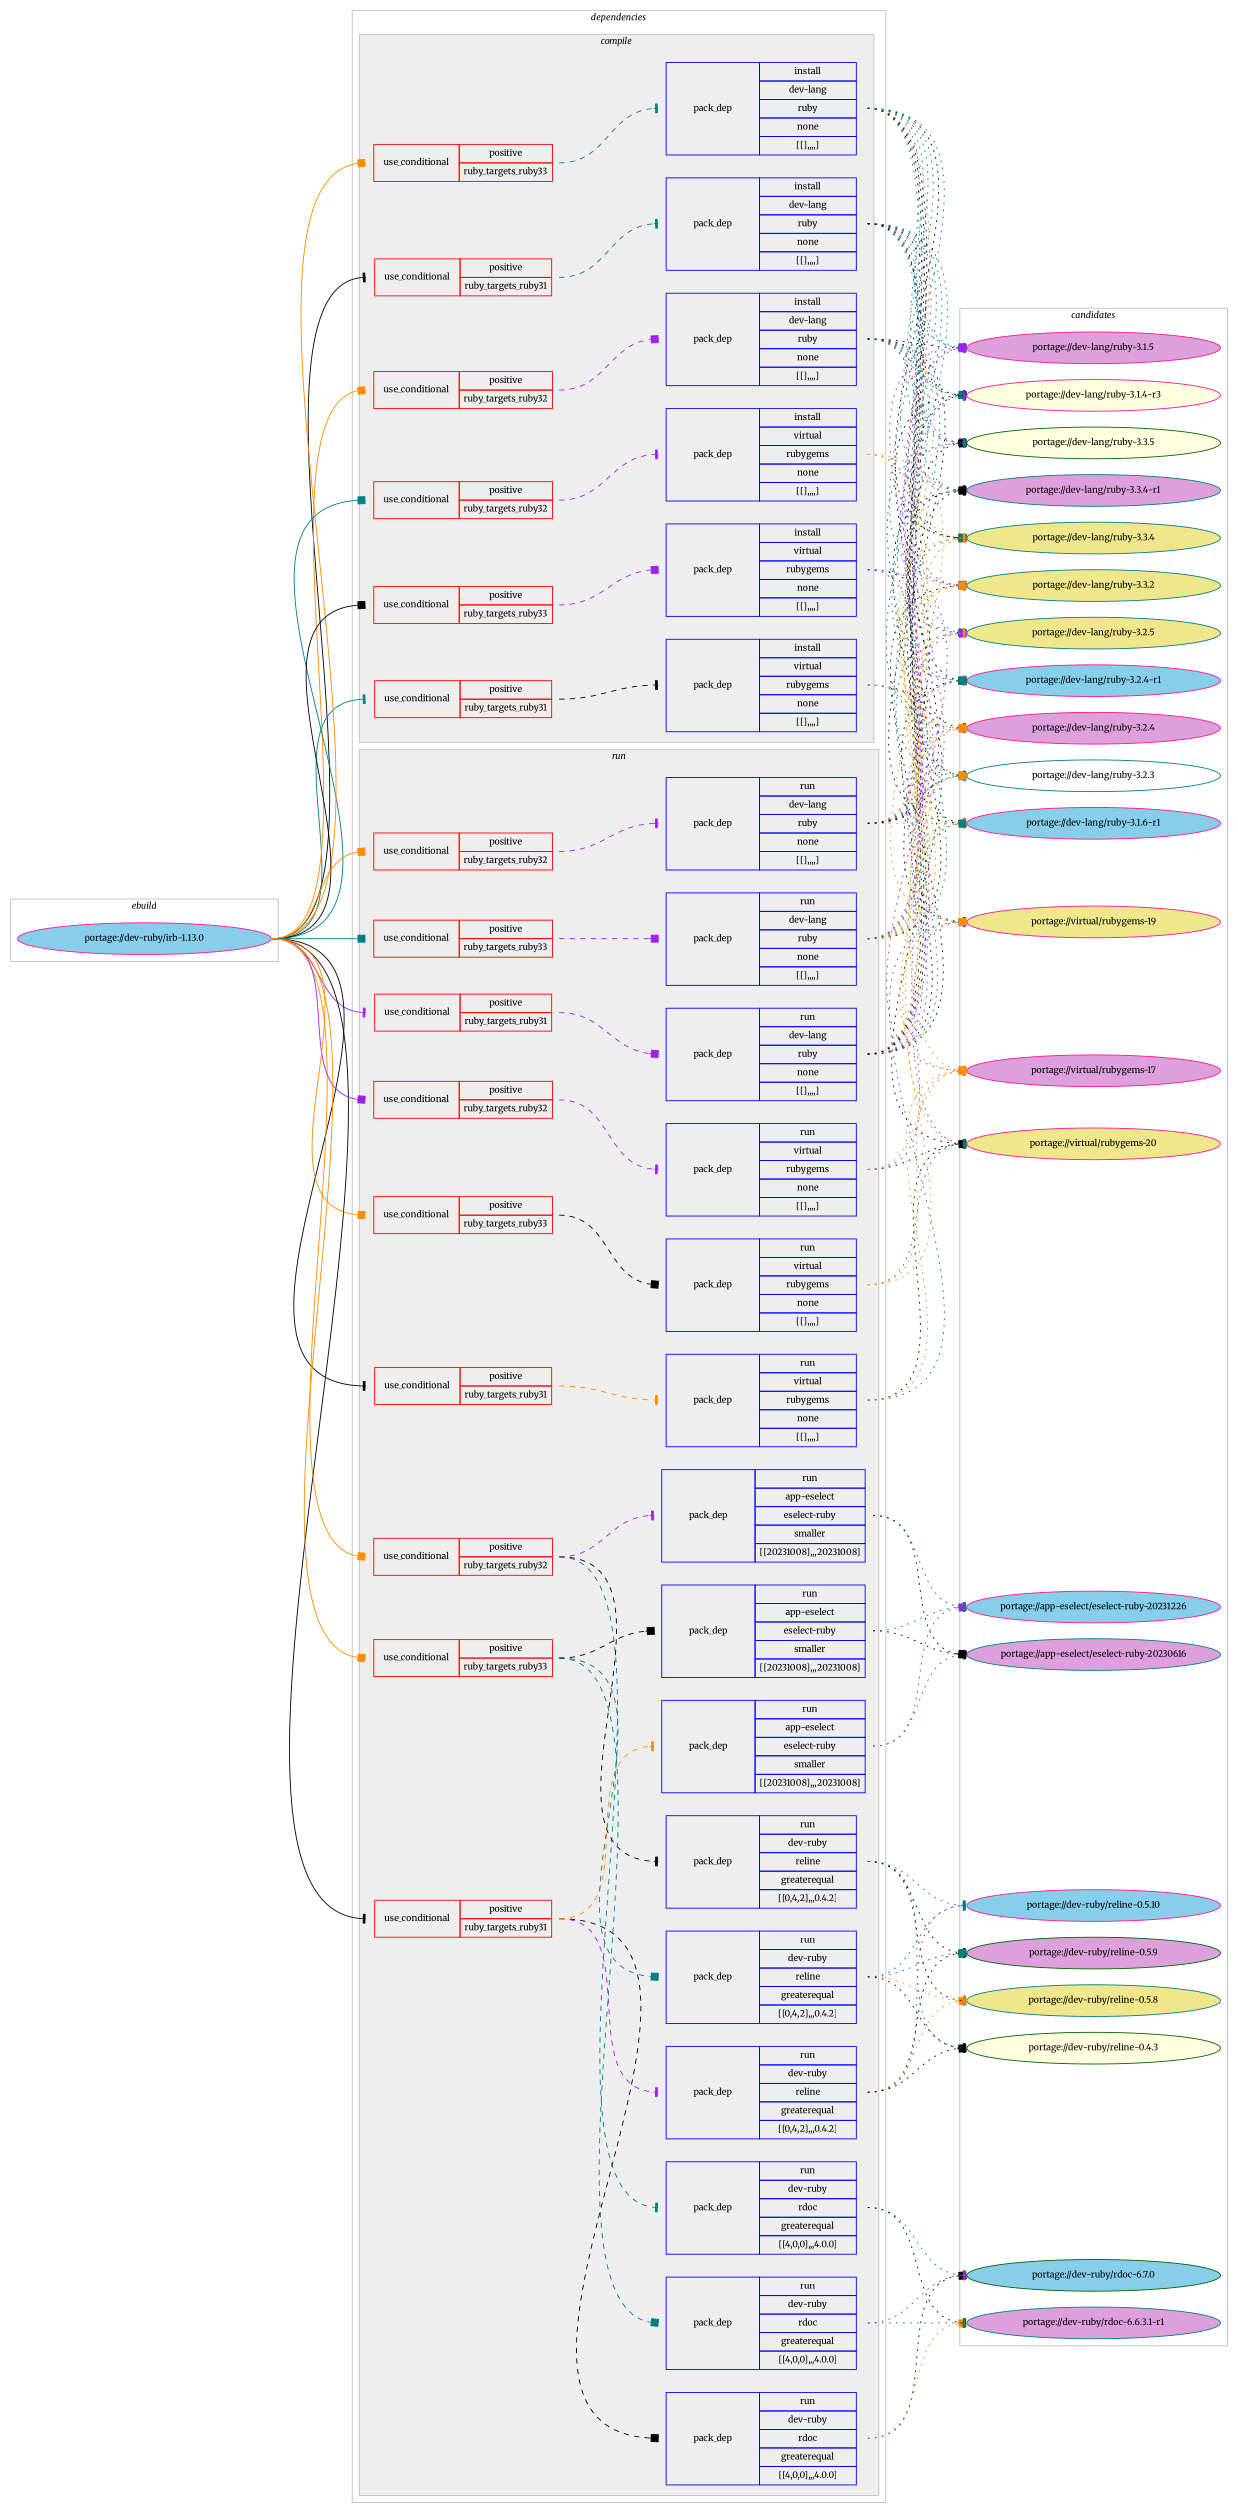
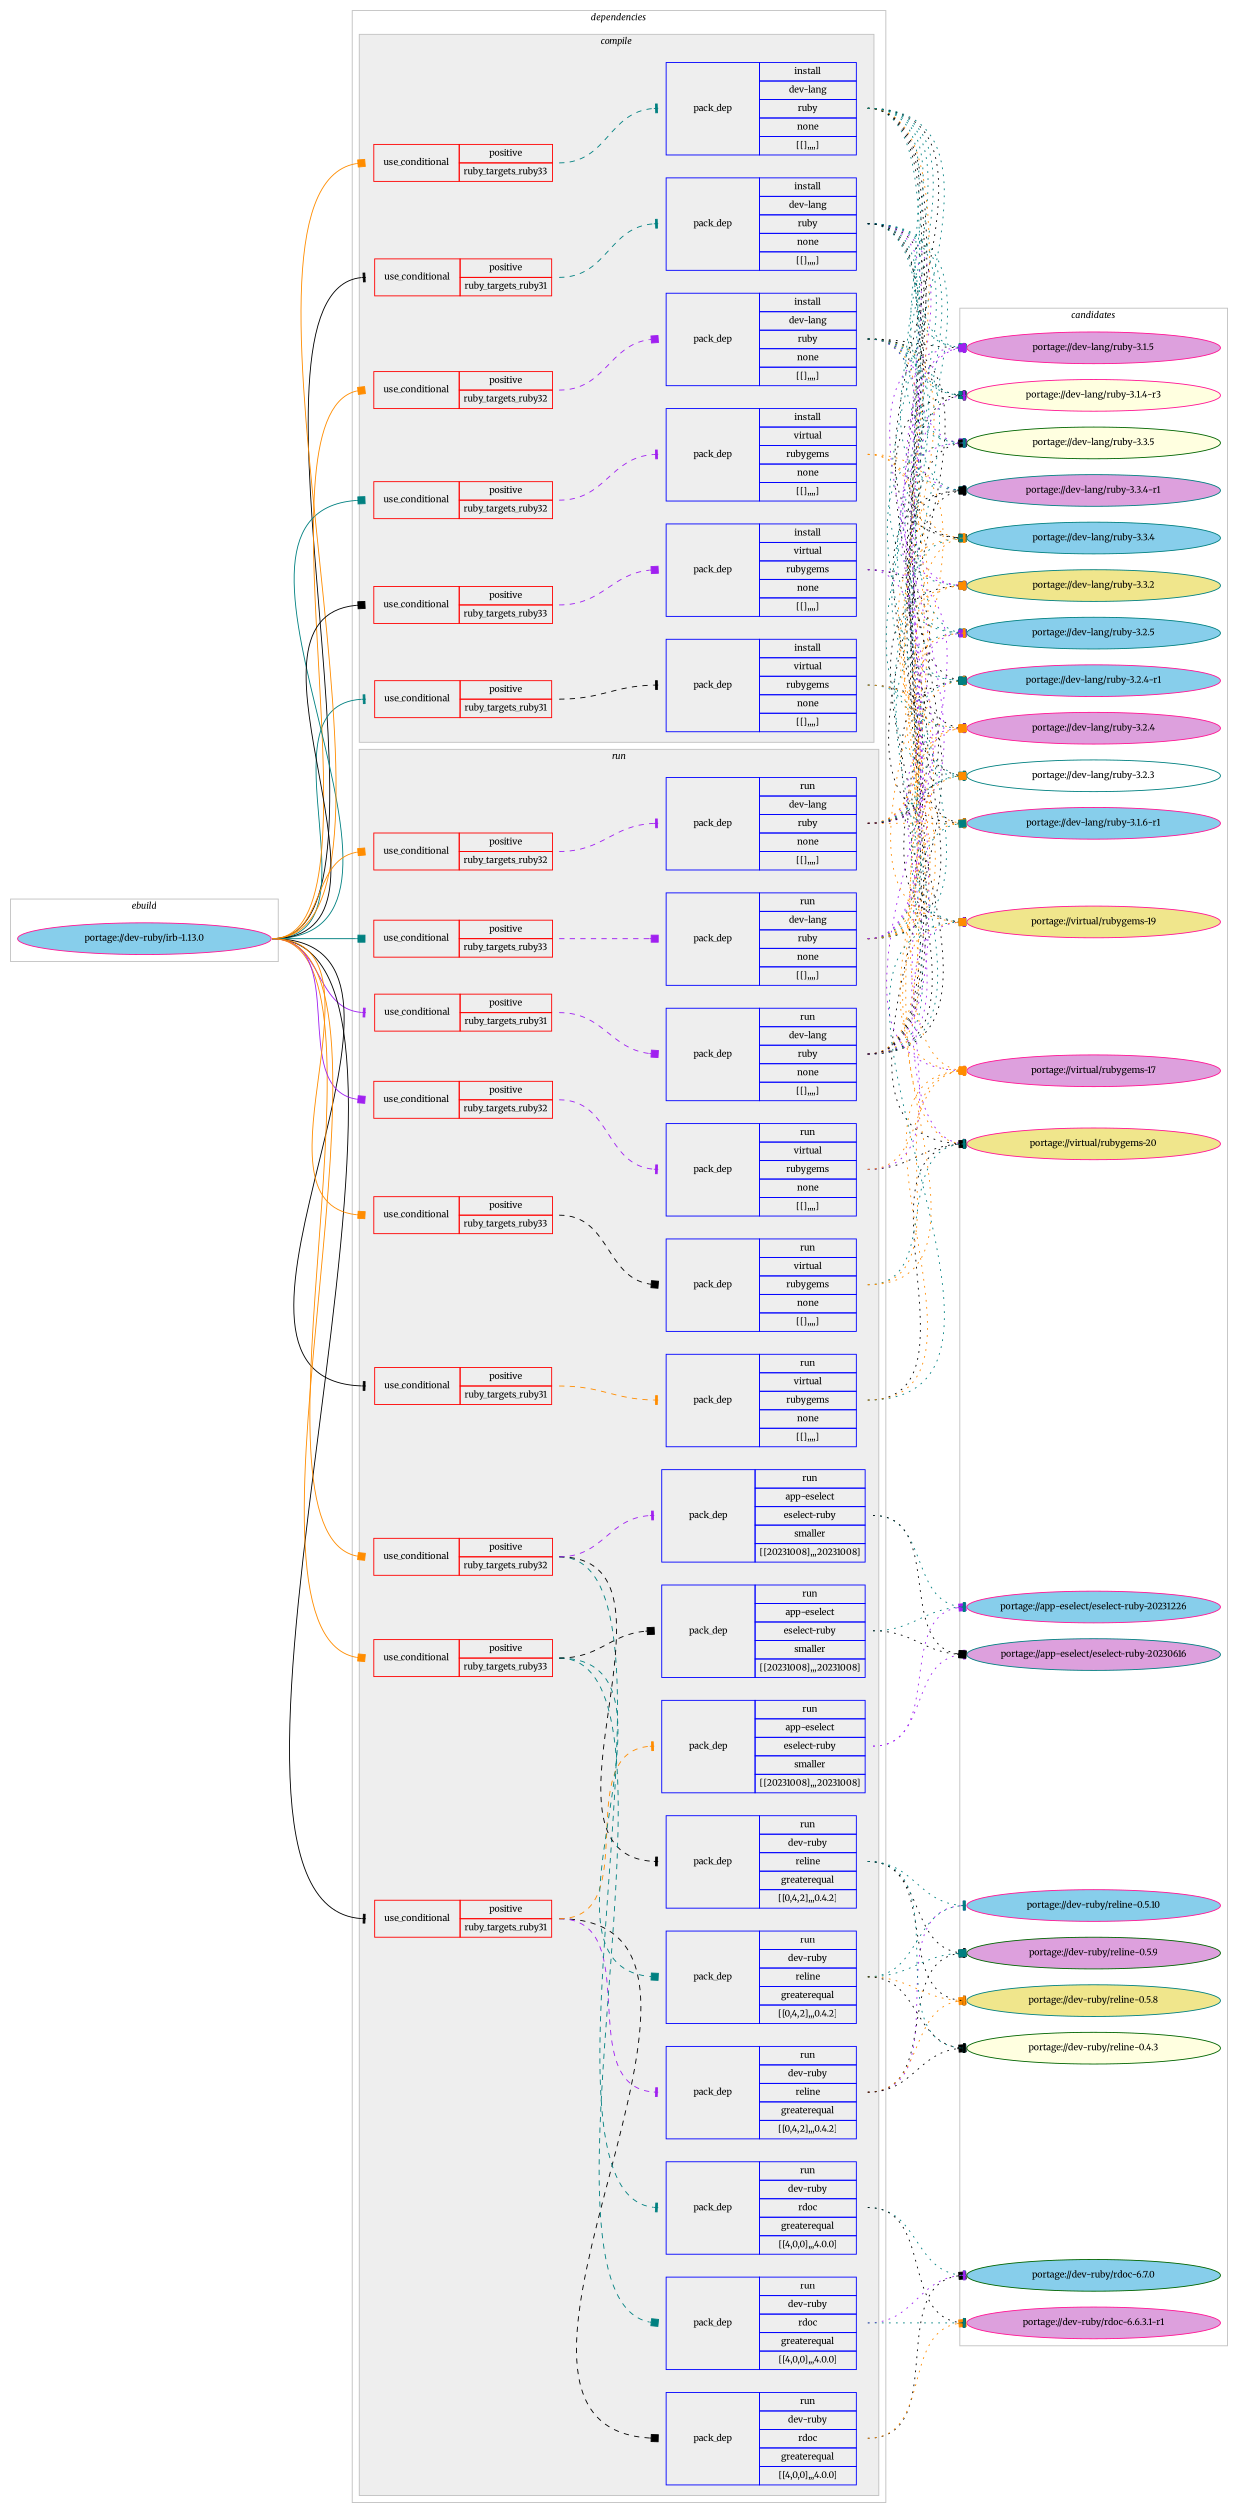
node "portage://dev-lang/ruby-3.3.4": fillcolor khaki -> skyblue
node "portage://dev-lang/ruby-3.2.5": fillcolor khaki -> skyblue
node "portage://dev-ruby/rdoc-6.6.3.1-r1": color teal -> deeppink
